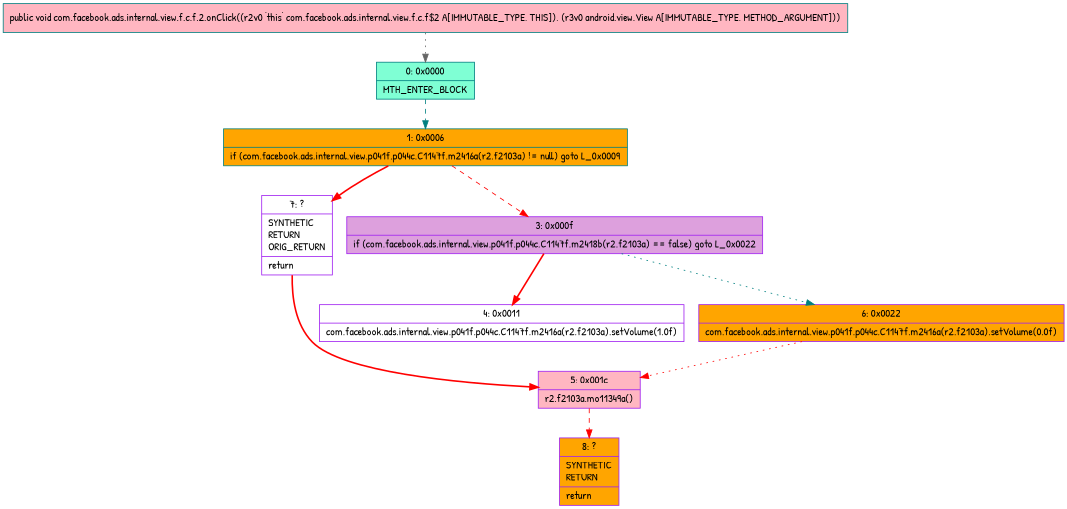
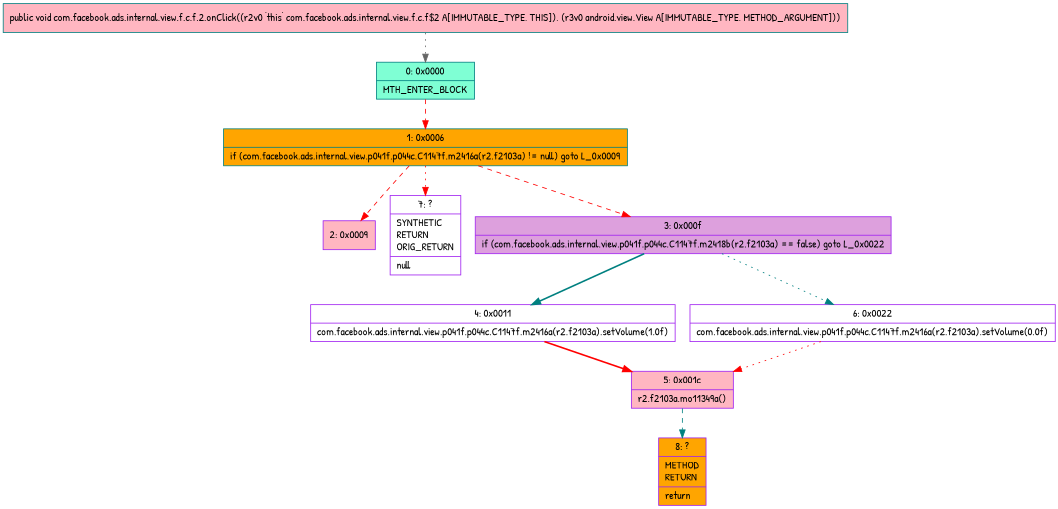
edge "0: 0x0000" -> "1: 0x0006": color teal -> red
edge "1: 0x0006" -> "7: ?": style bold -> dotted
node "2: 0x0009": added
node "7: ?": text "return" -> "null"
edge "3: 0x000f" -> "4: 0x0011": color red -> teal
node "6: 0x0022": fillcolor orange -> white
edge "7: ?" -> "5: 0x001c": now "4: 0x0011" -> "5: 0x001c"
edge "5: 0x001c" -> "8: ?": color red -> teal
node "8: ?": text "SYNTHETIC" -> "METHOD"
